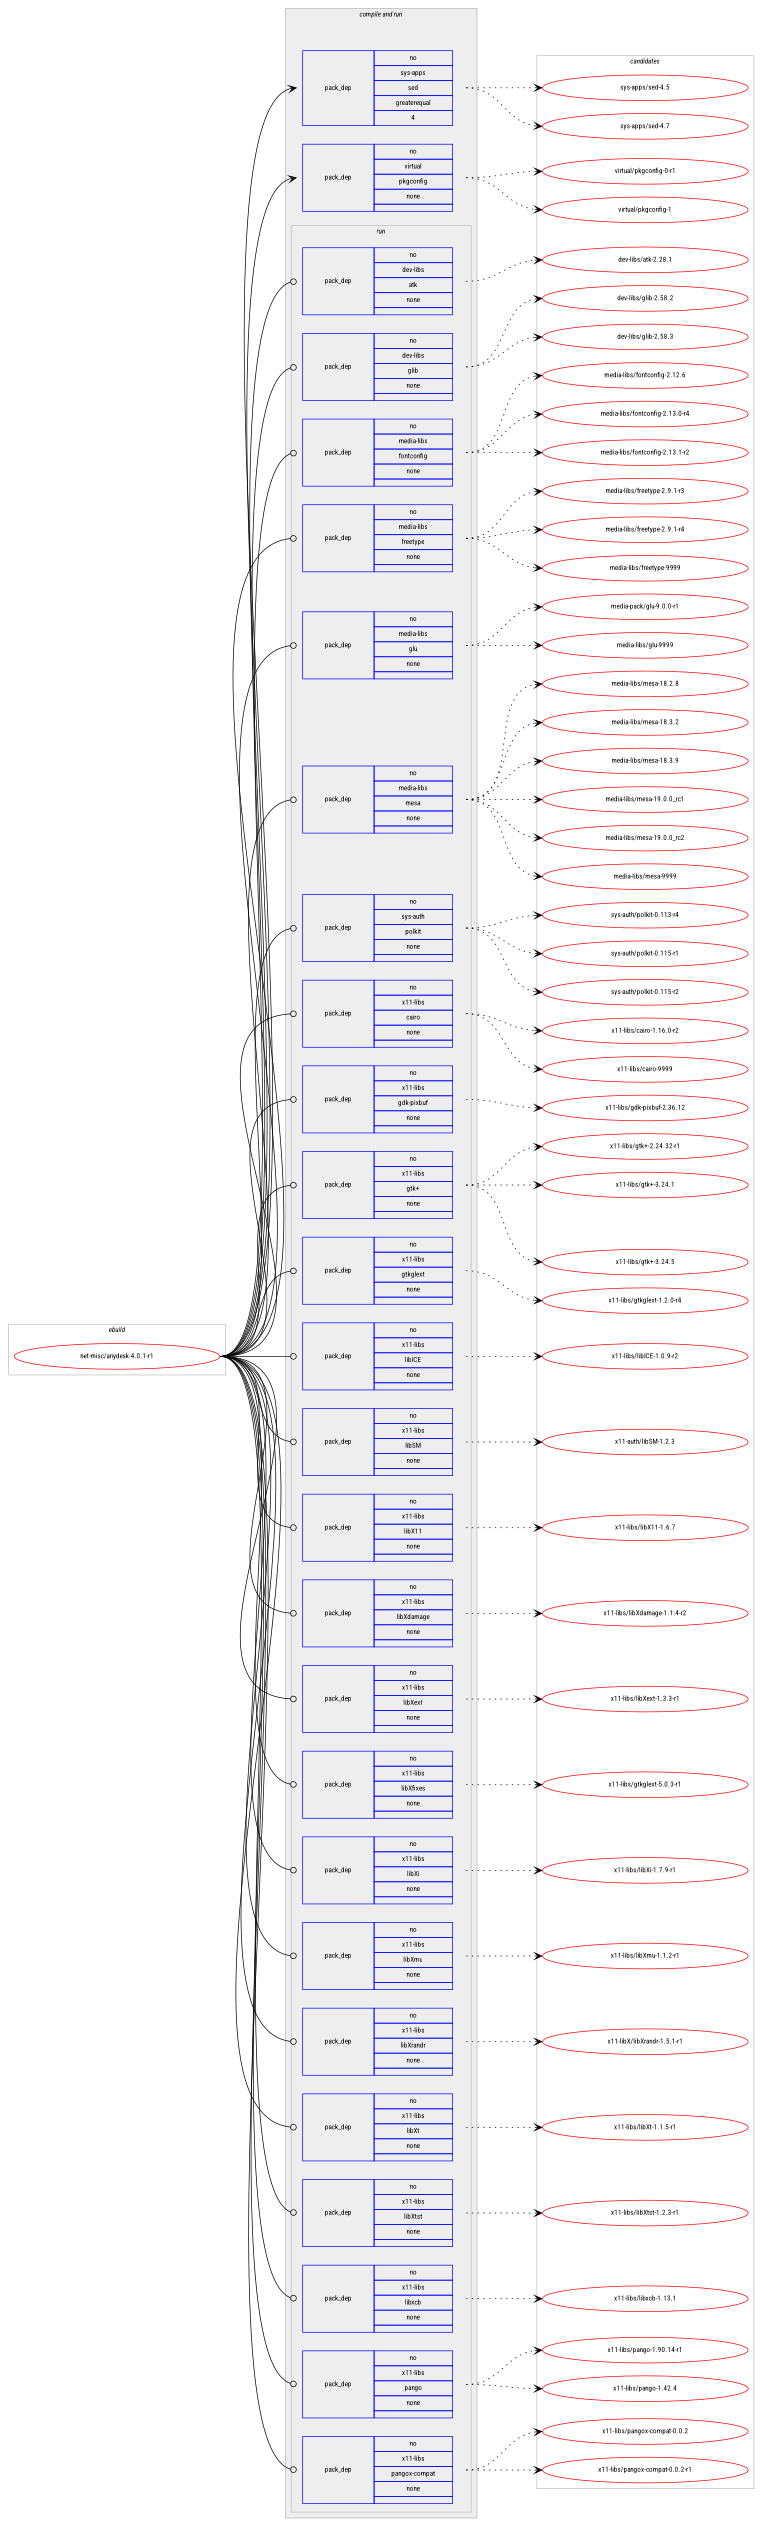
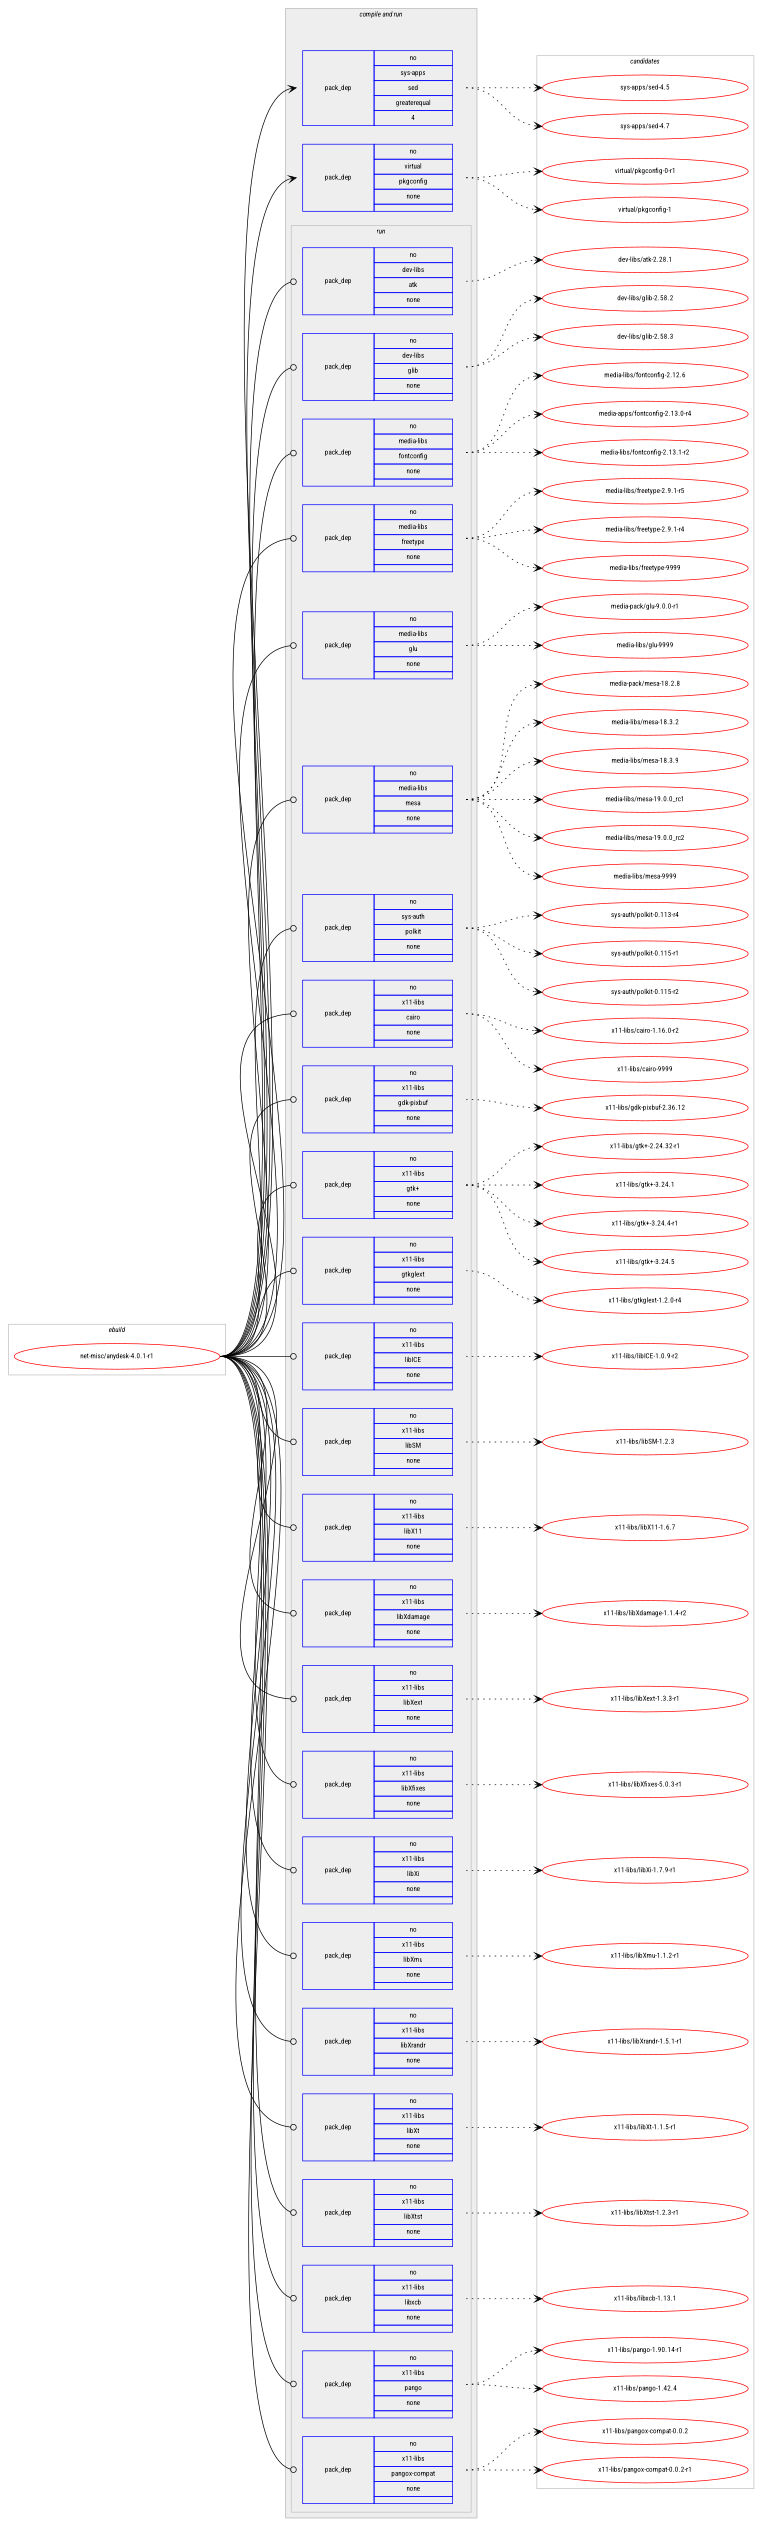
node "media-libs/fontconfig-2.13.0-r4": label "media-libs/fontconfig-2.13.0-r4" -> "media-apps/fontconfig-2.13.0-r4"
node "media-libs/freetype-2.9.1-r3": label "media-libs/freetype-2.9.1-r3" -> "media-libs/freetype-2.9.1-r5"
node "media-libs/mesa-18.2.8": label "media-libs/mesa-18.2.8" -> "media-pack/mesa-18.2.8"
node "x11-libs/gtk+-3.24.4-r1": added
node "x11-auth/libSM-1.2.3": label "x11-auth/libSM-1.2.3" -> "x11-libs/libSM-1.2.3"
node "x11-libs/gtkglext-5.0.3-r1": label "x11-libs/gtkglext-5.0.3-r1" -> "x11-libs/libXfixes-5.0.3-r1"
node "x11-libX/libXrandr-1.5.1-r1": label "x11-libX/libXrandr-1.5.1-r1" -> "x11-libs/libXrandr-1.5.1-r1"
